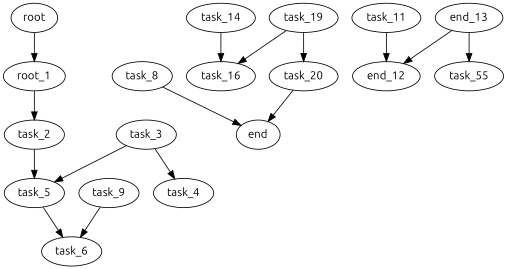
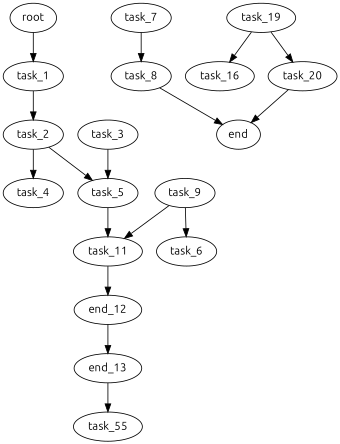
node "task_7": added
node "task_14": removed
edge "end_13" -> "end_12": reversed
node "root_1": label "root_1" -> "task_1"
edge "task_3" -> "task_4": now "task_2" -> "task_4"
edge "task_5" -> "task_6": now "task_5" -> "task_11"
edge "task_9" -> "task_11": added
